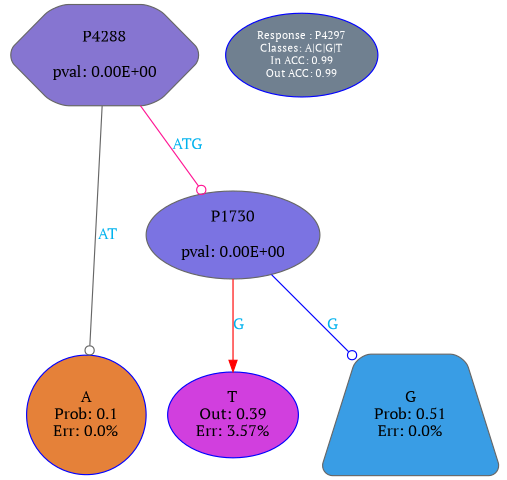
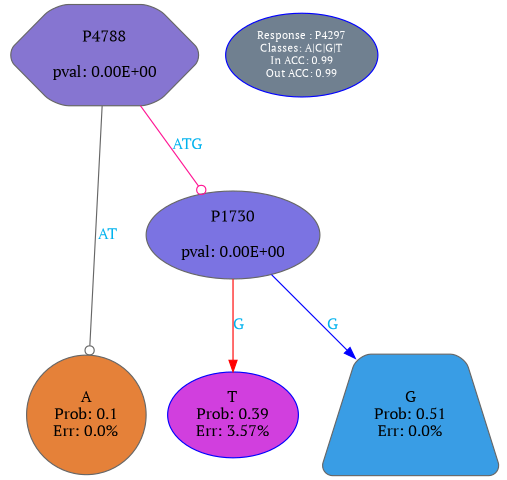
node "P4288 pval: 0.00E+00": label "P4288 pval: 0.00E+00" -> "P4788 pval: 0.00E+00"
edge "P1730 pval: 0.00E+00" -> "G Prob: 0.51 Err: 0.0%": arrowhead odot -> normal
node "A Prob: 0.1 Err: 0.0%": color blue -> gray40
node "T Out: 0.39 Err: 3.57%": label "T Out: 0.39 Err: 3.57%" -> "T Prob: 0.39 Err: 3.57%"
